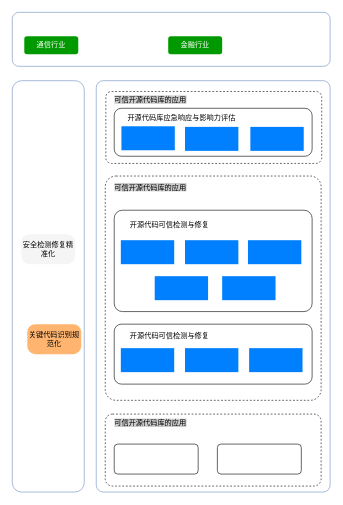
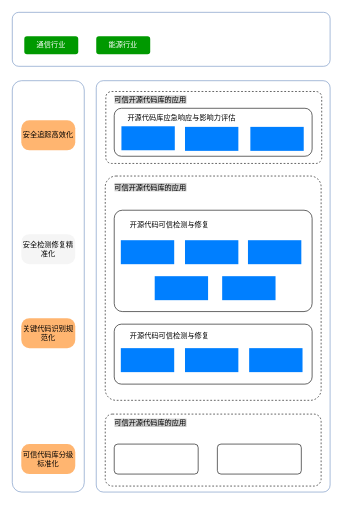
node "能源行业": added
node "金融行业": removed
node "安全追踪高效化": added
node "关键代码识别规范化": moved (54, 339) -> (48, 333)
node "可信代码库分级标准化": added
